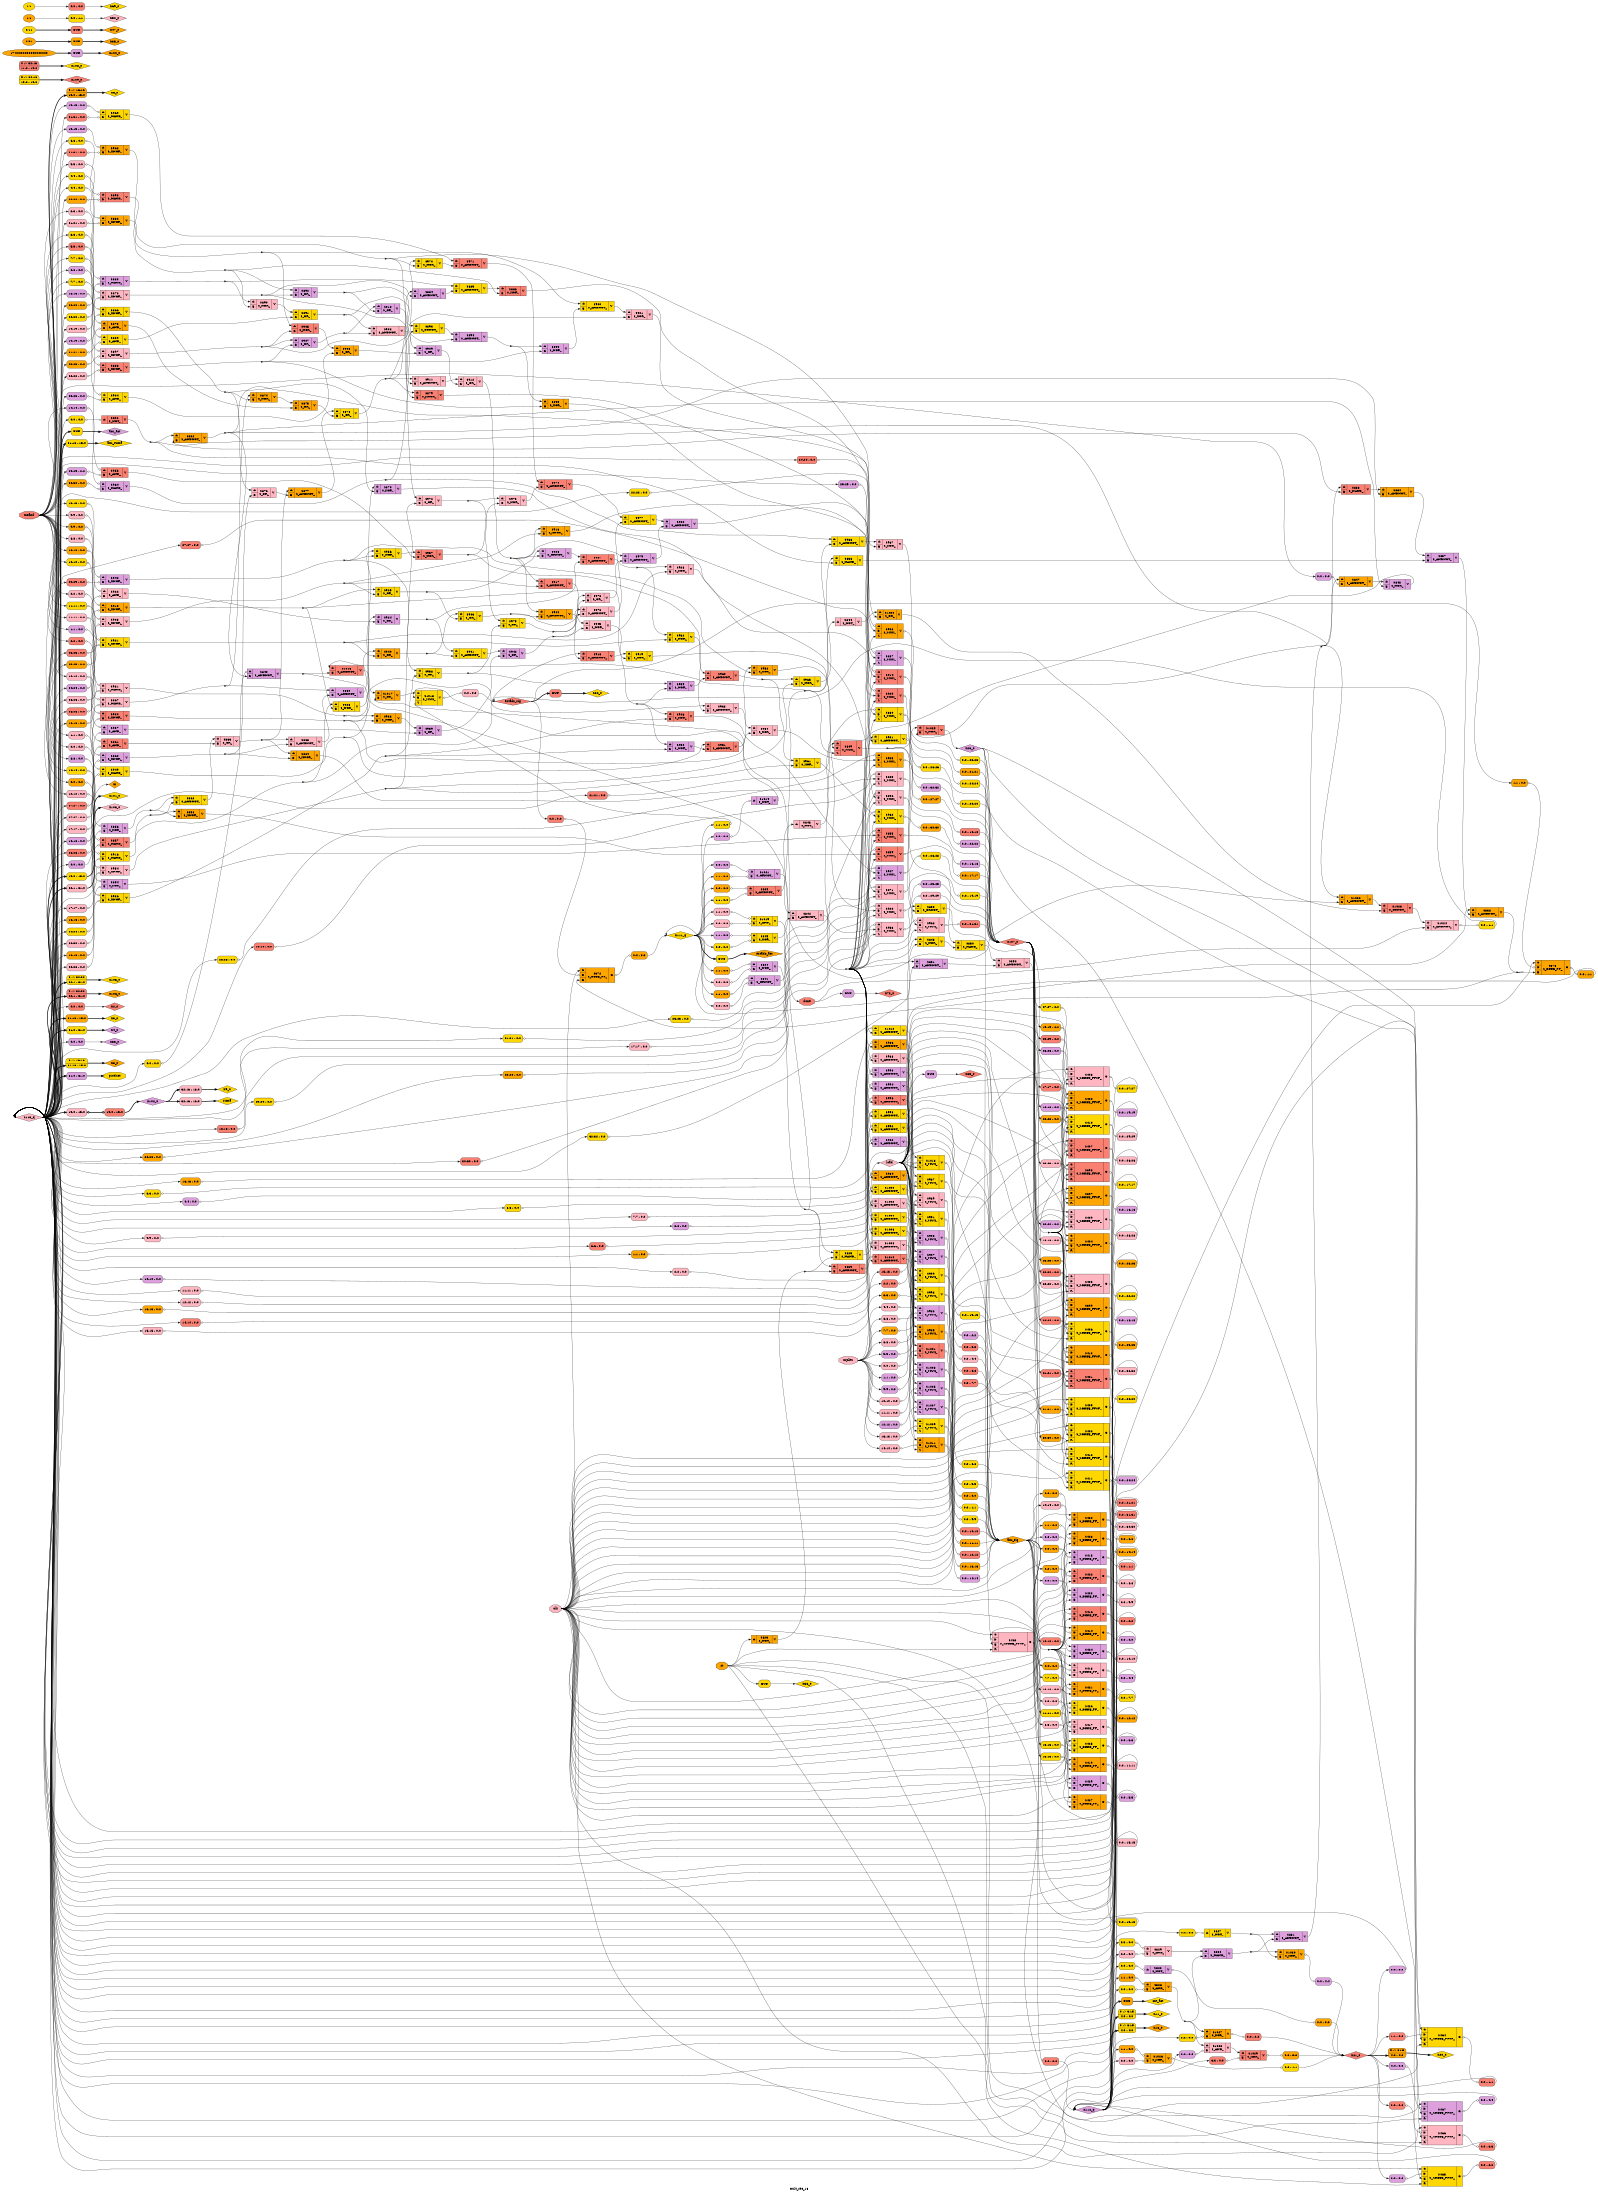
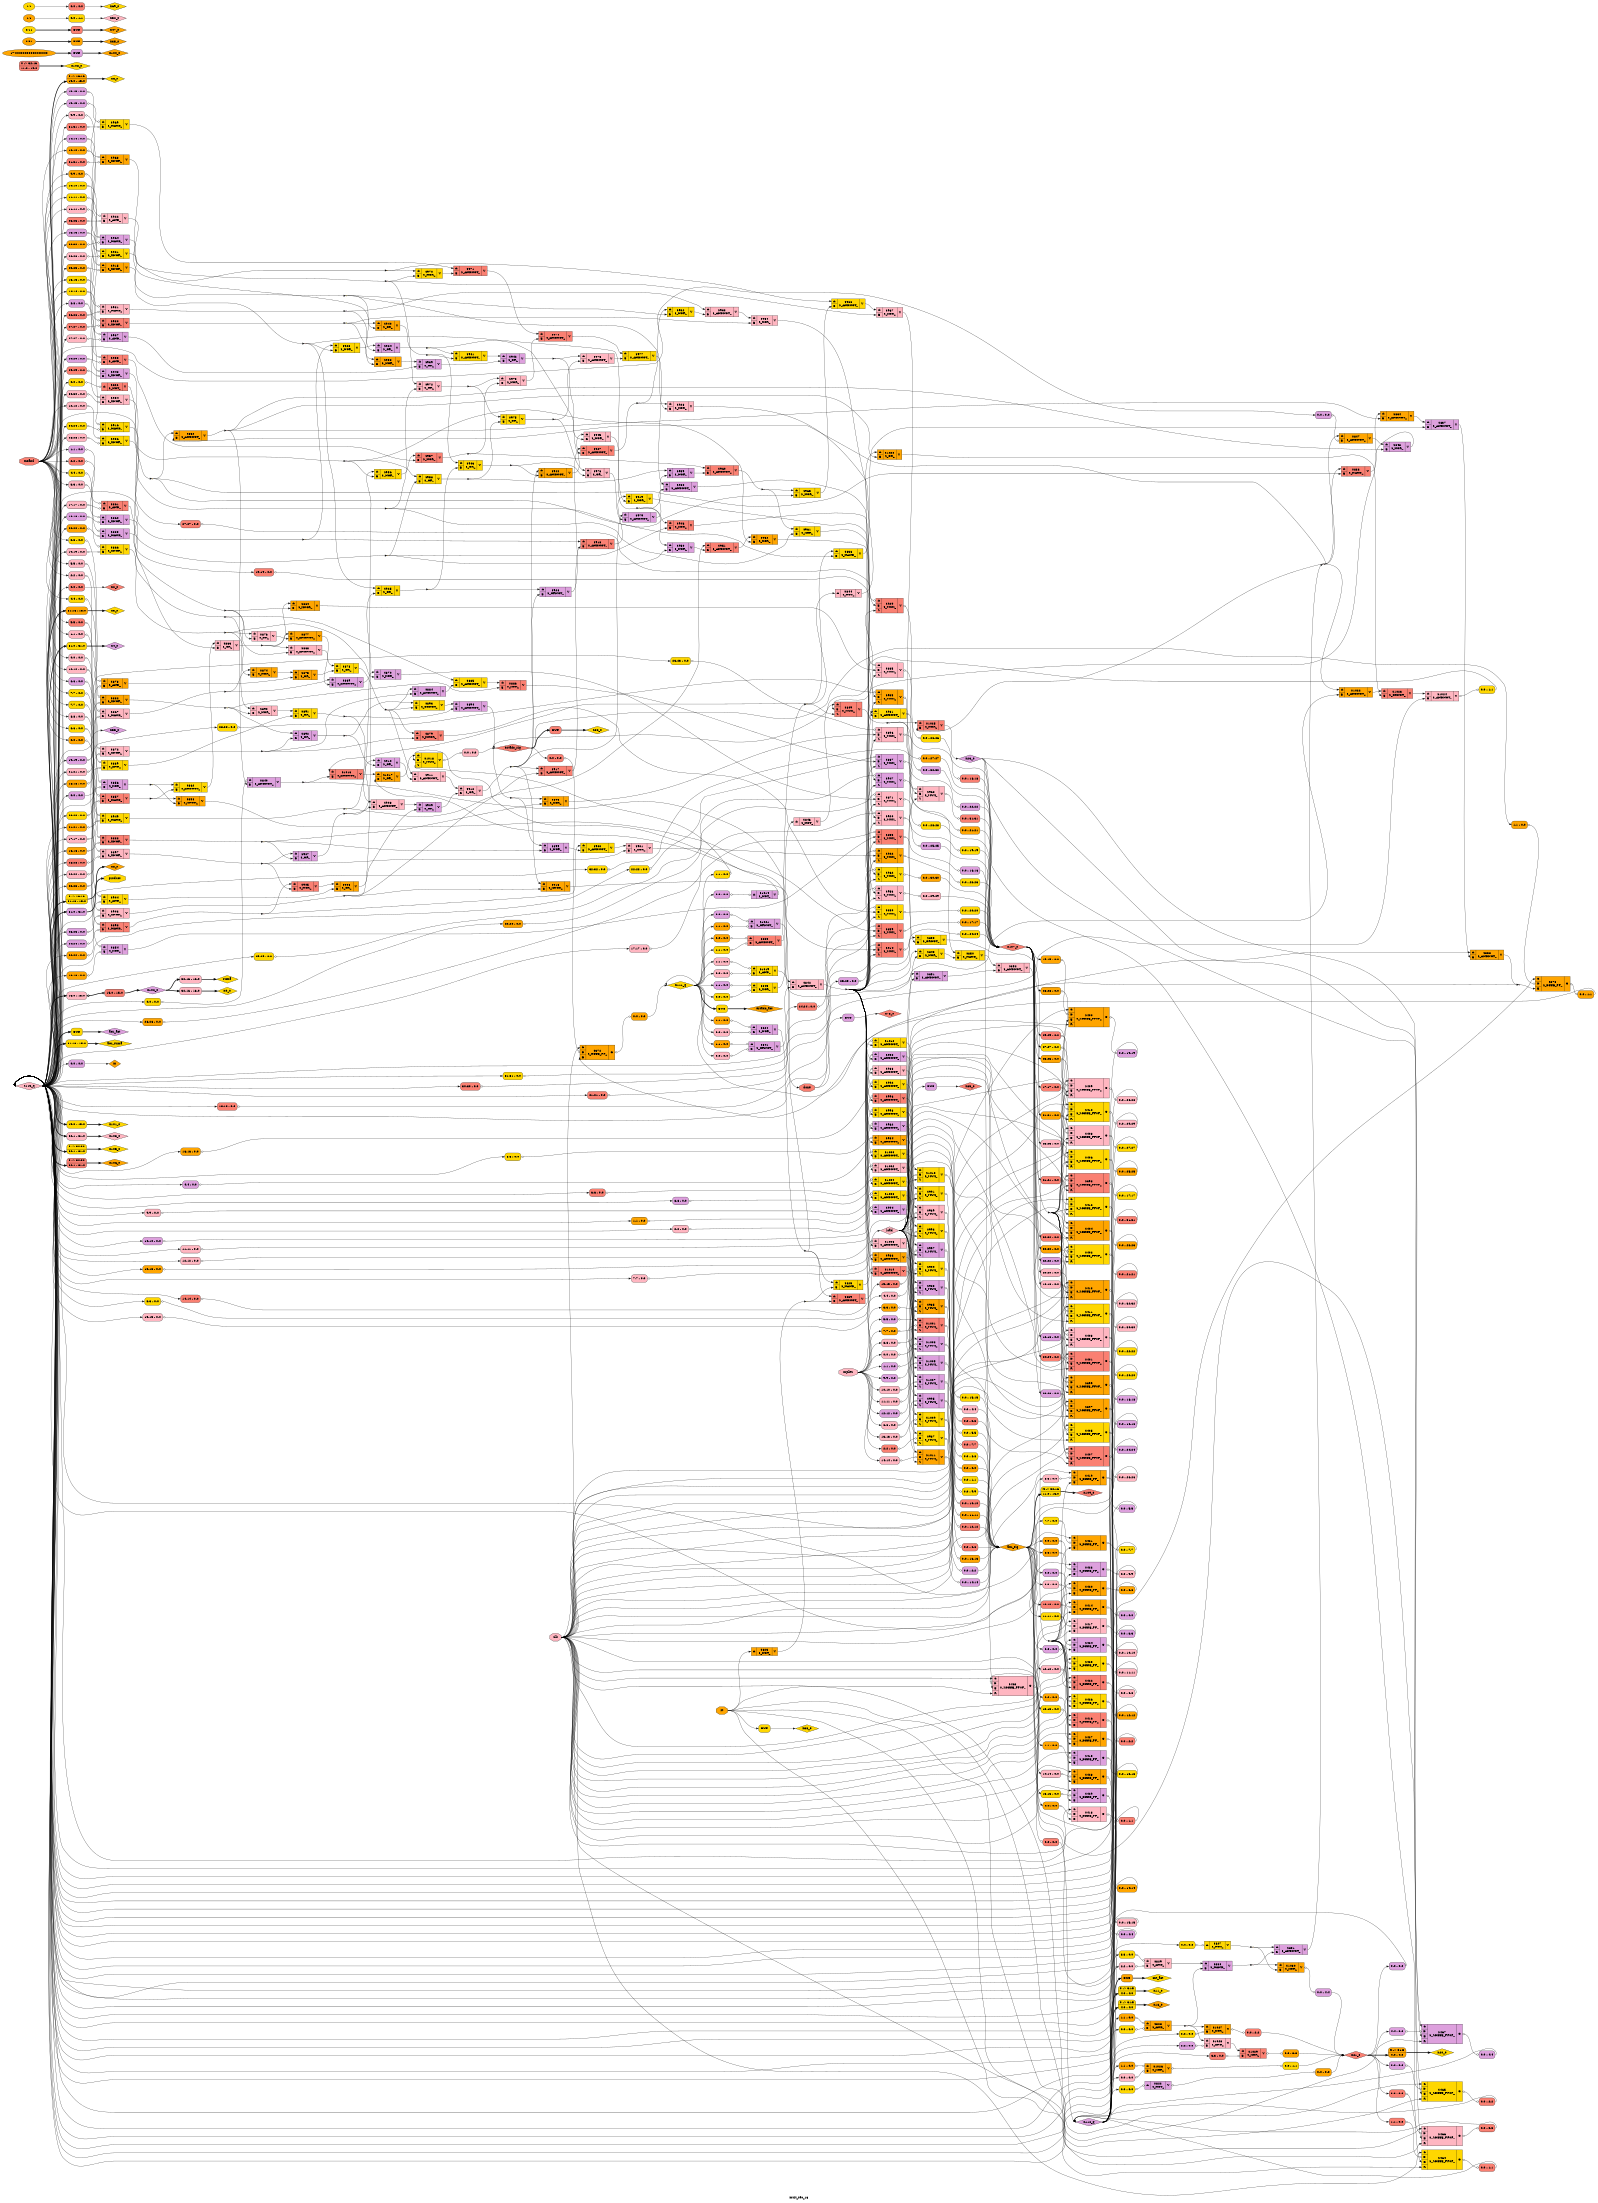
node "X -> 32:16": text "15:0 - 15:0" -> "11:0 - 15:0"
edge "acu_sig" -> "X -> 32:16": added
